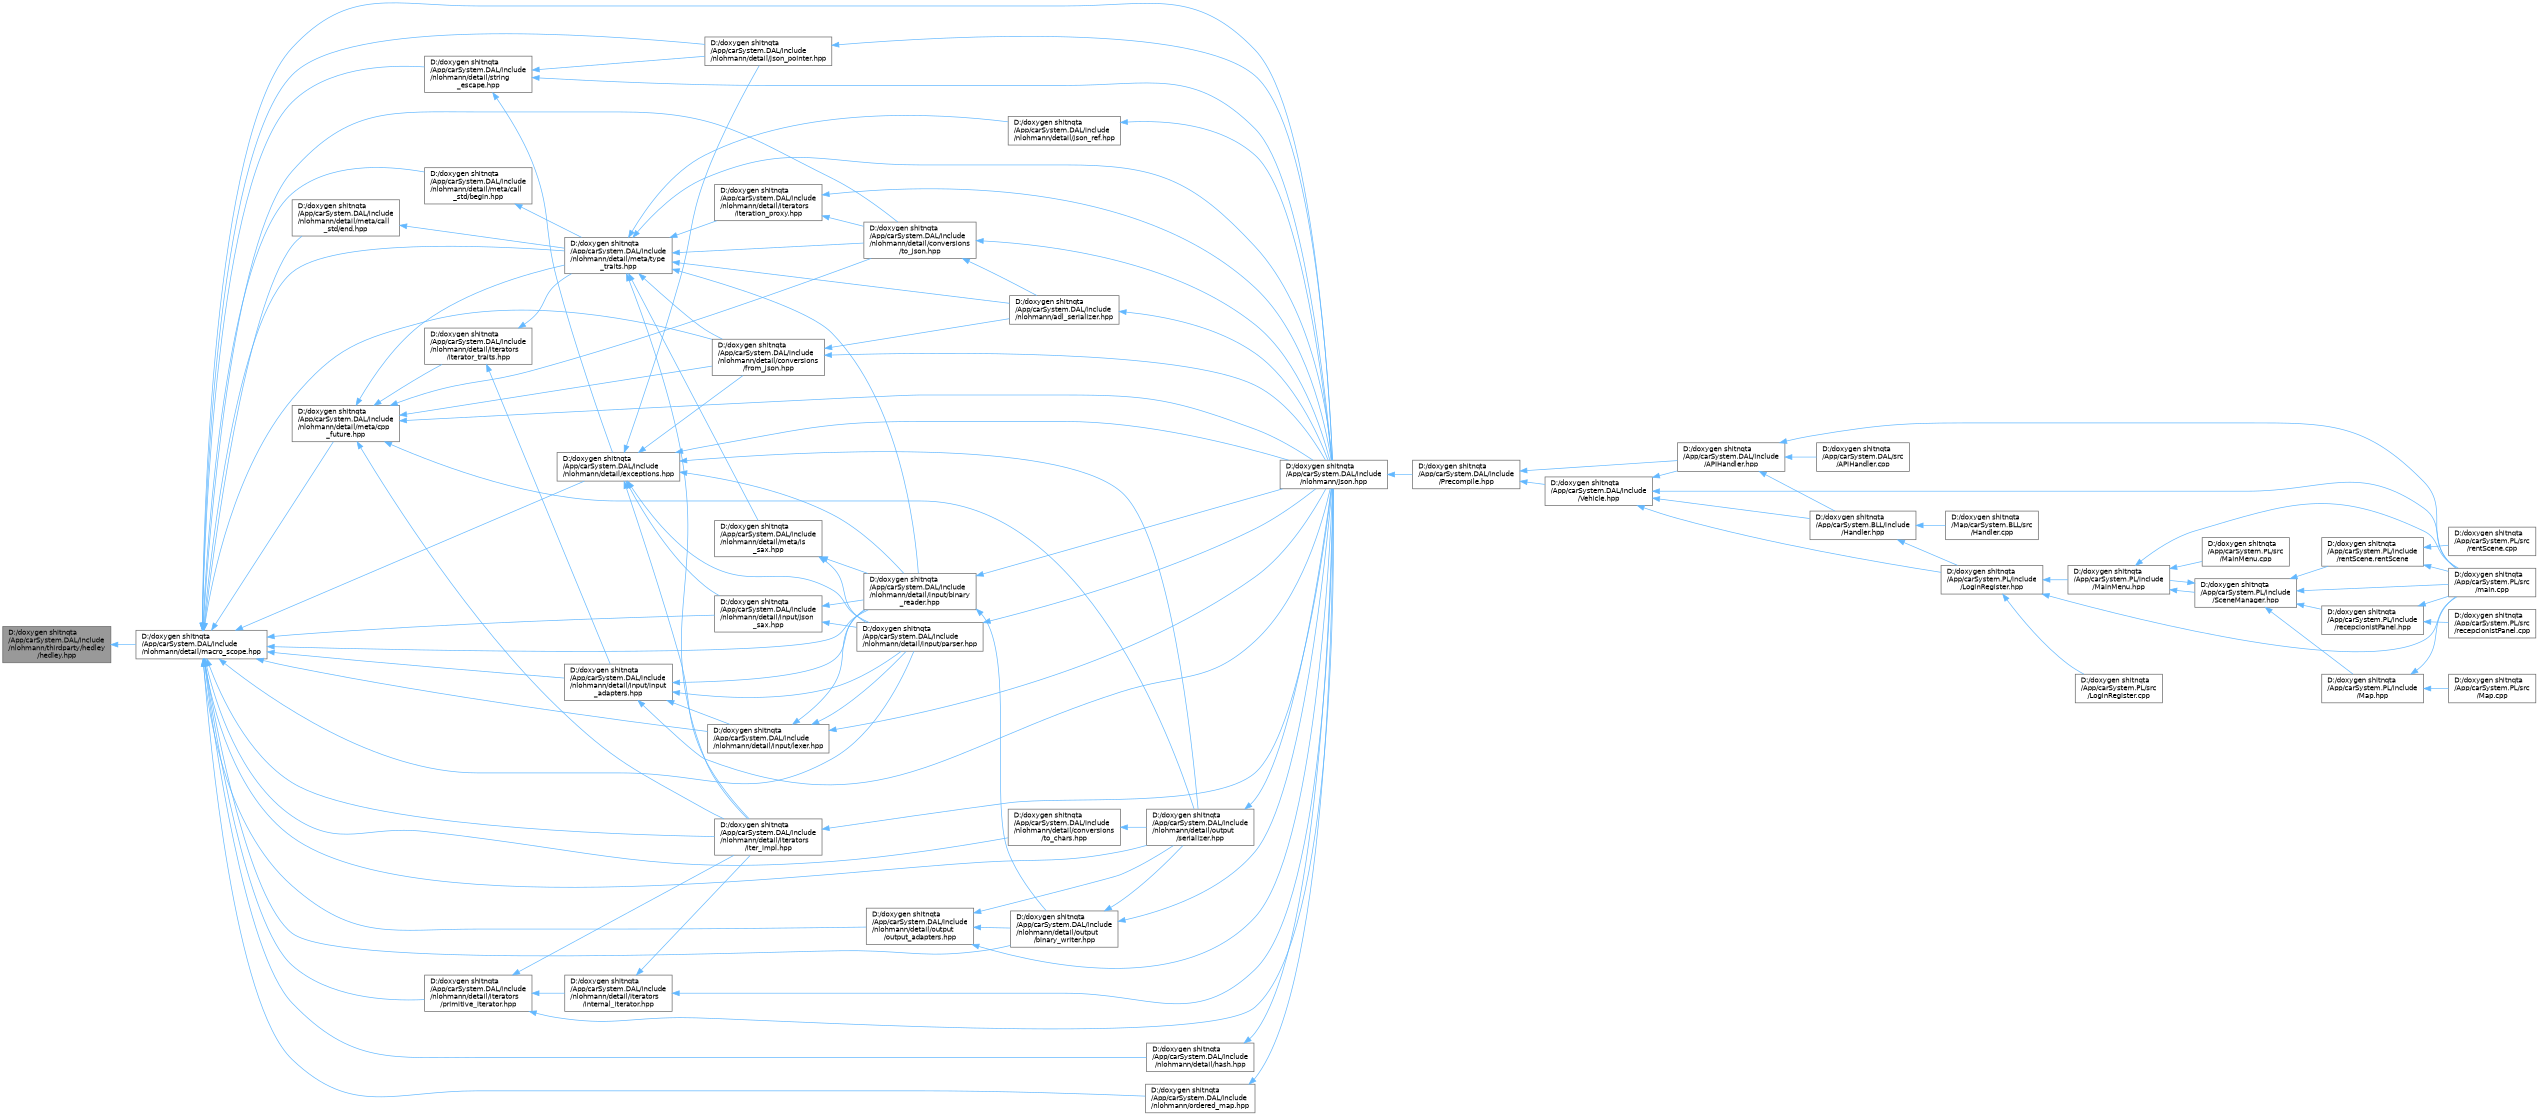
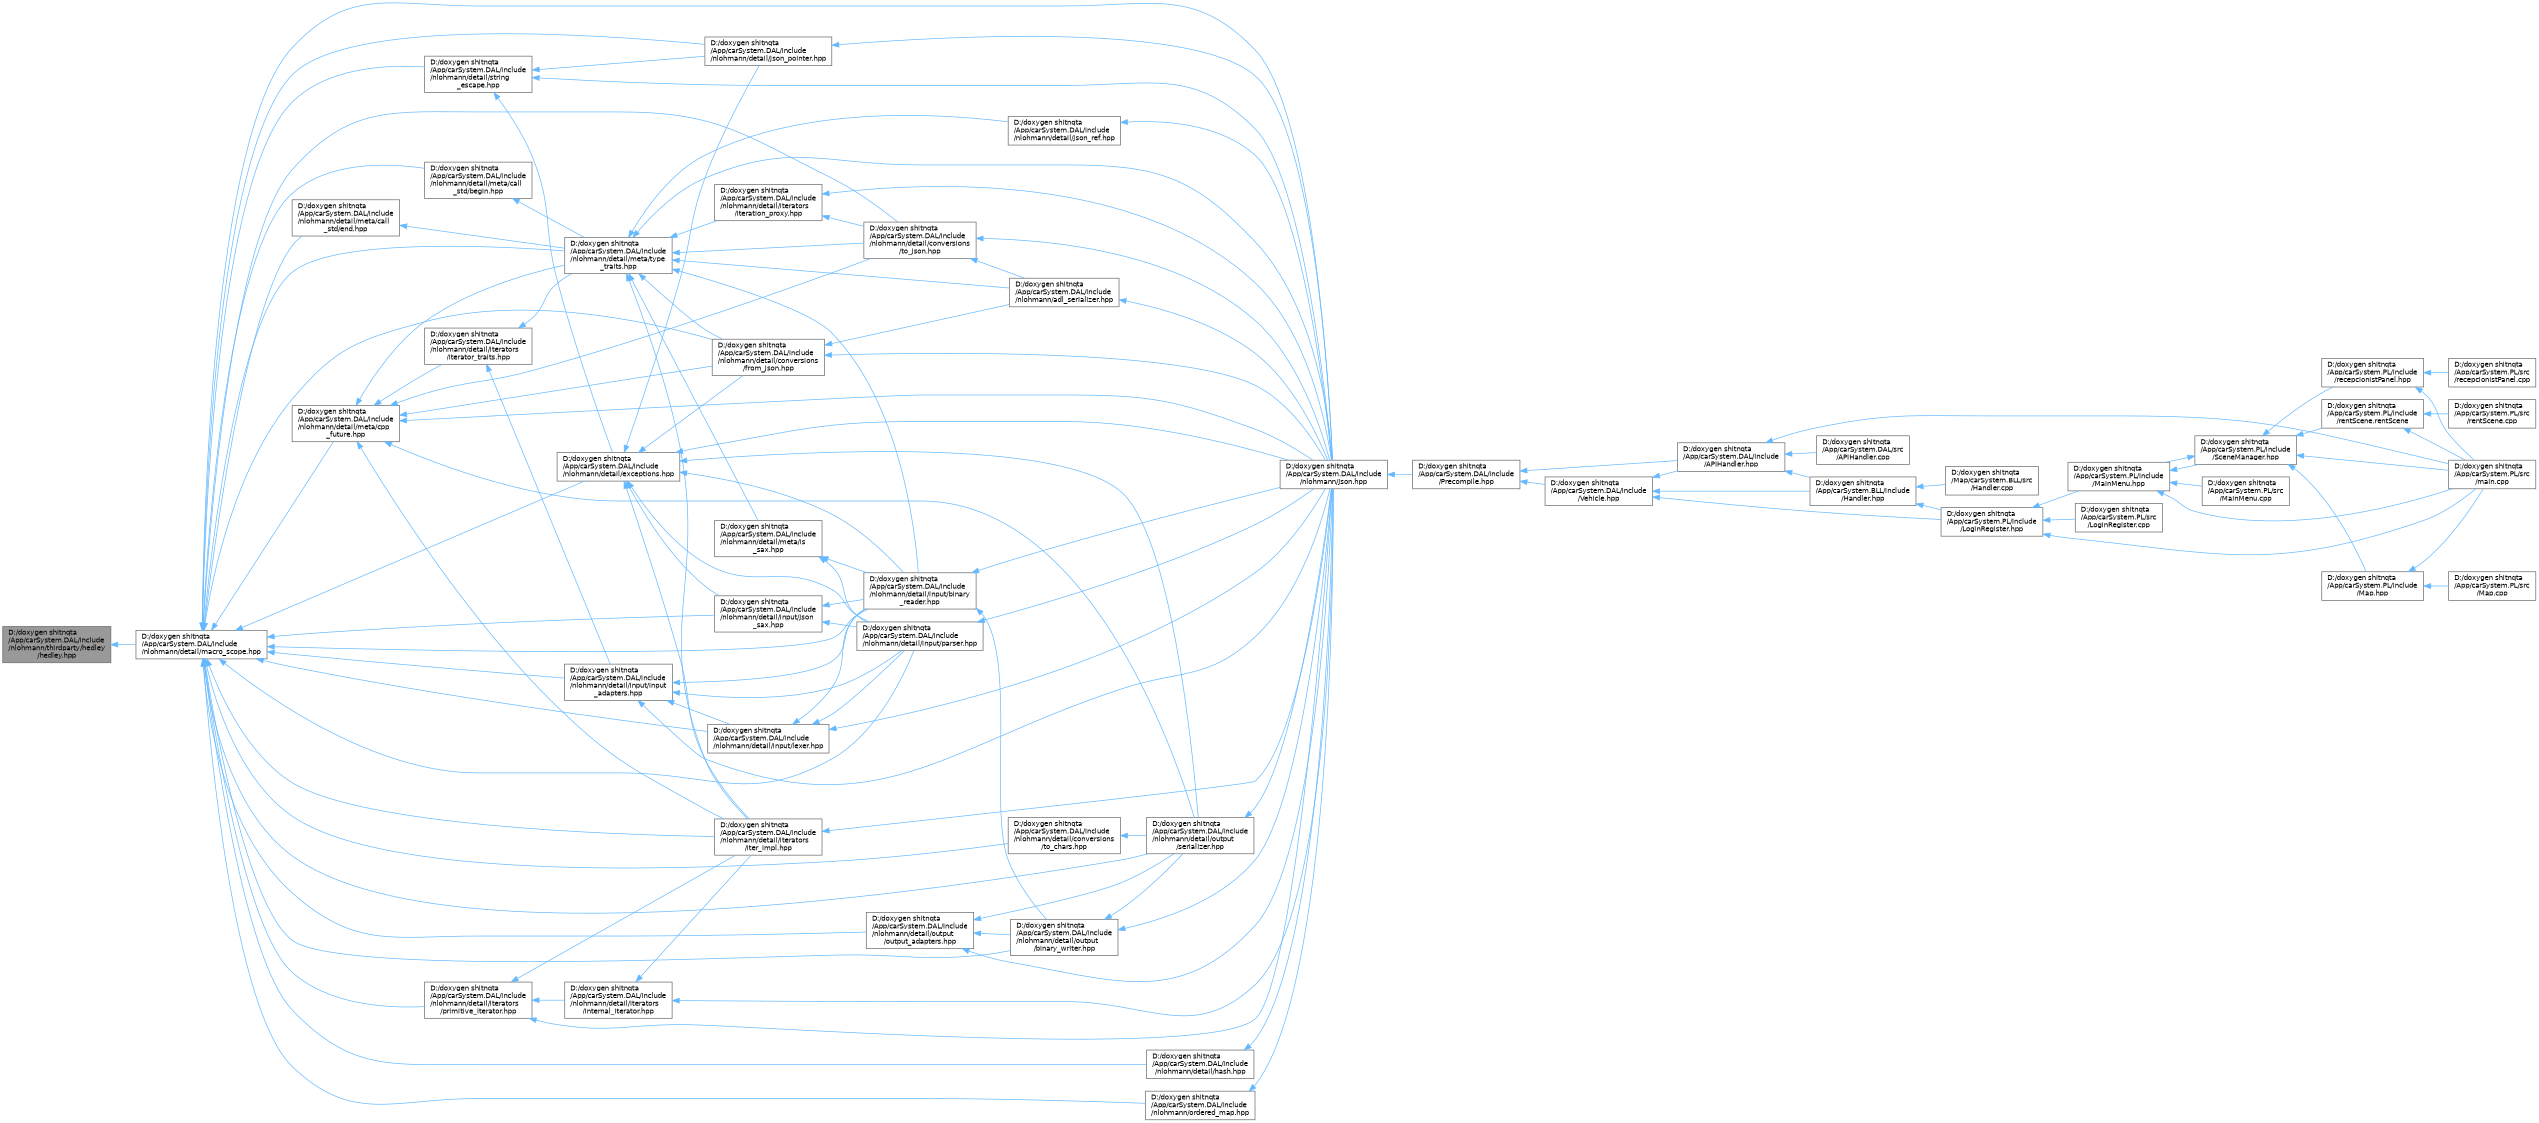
edge "D:/doxygen shitnqta /App/carSystem.PL/src /main.cpp" -> "D:/doxygen shitnqta /App/carSystem.DAL/include /Vehicle.hpp": removed
